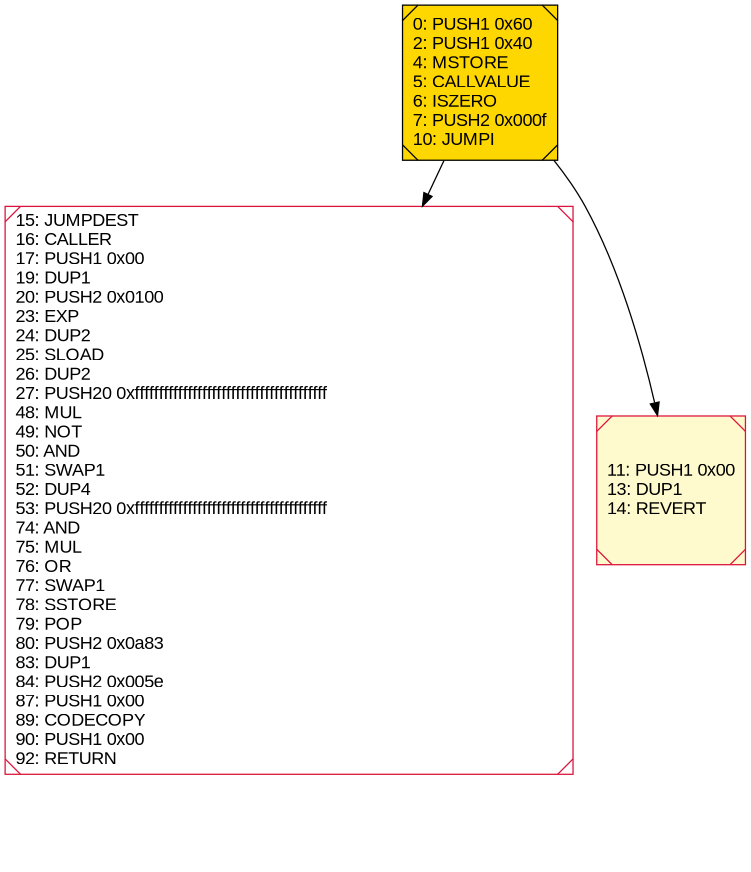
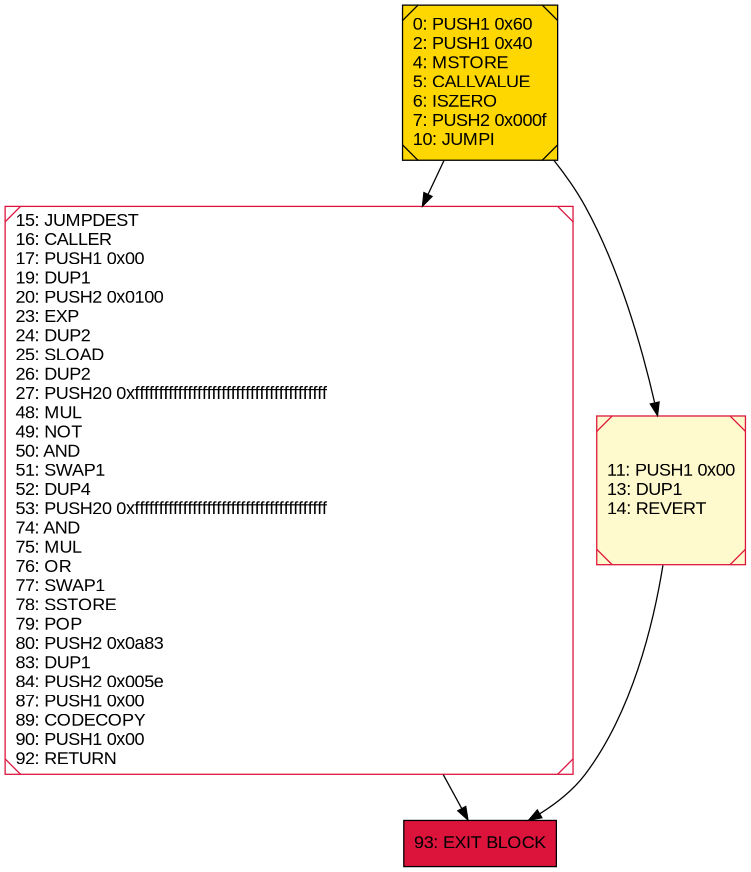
node "93: EXIT BLOCK": added
